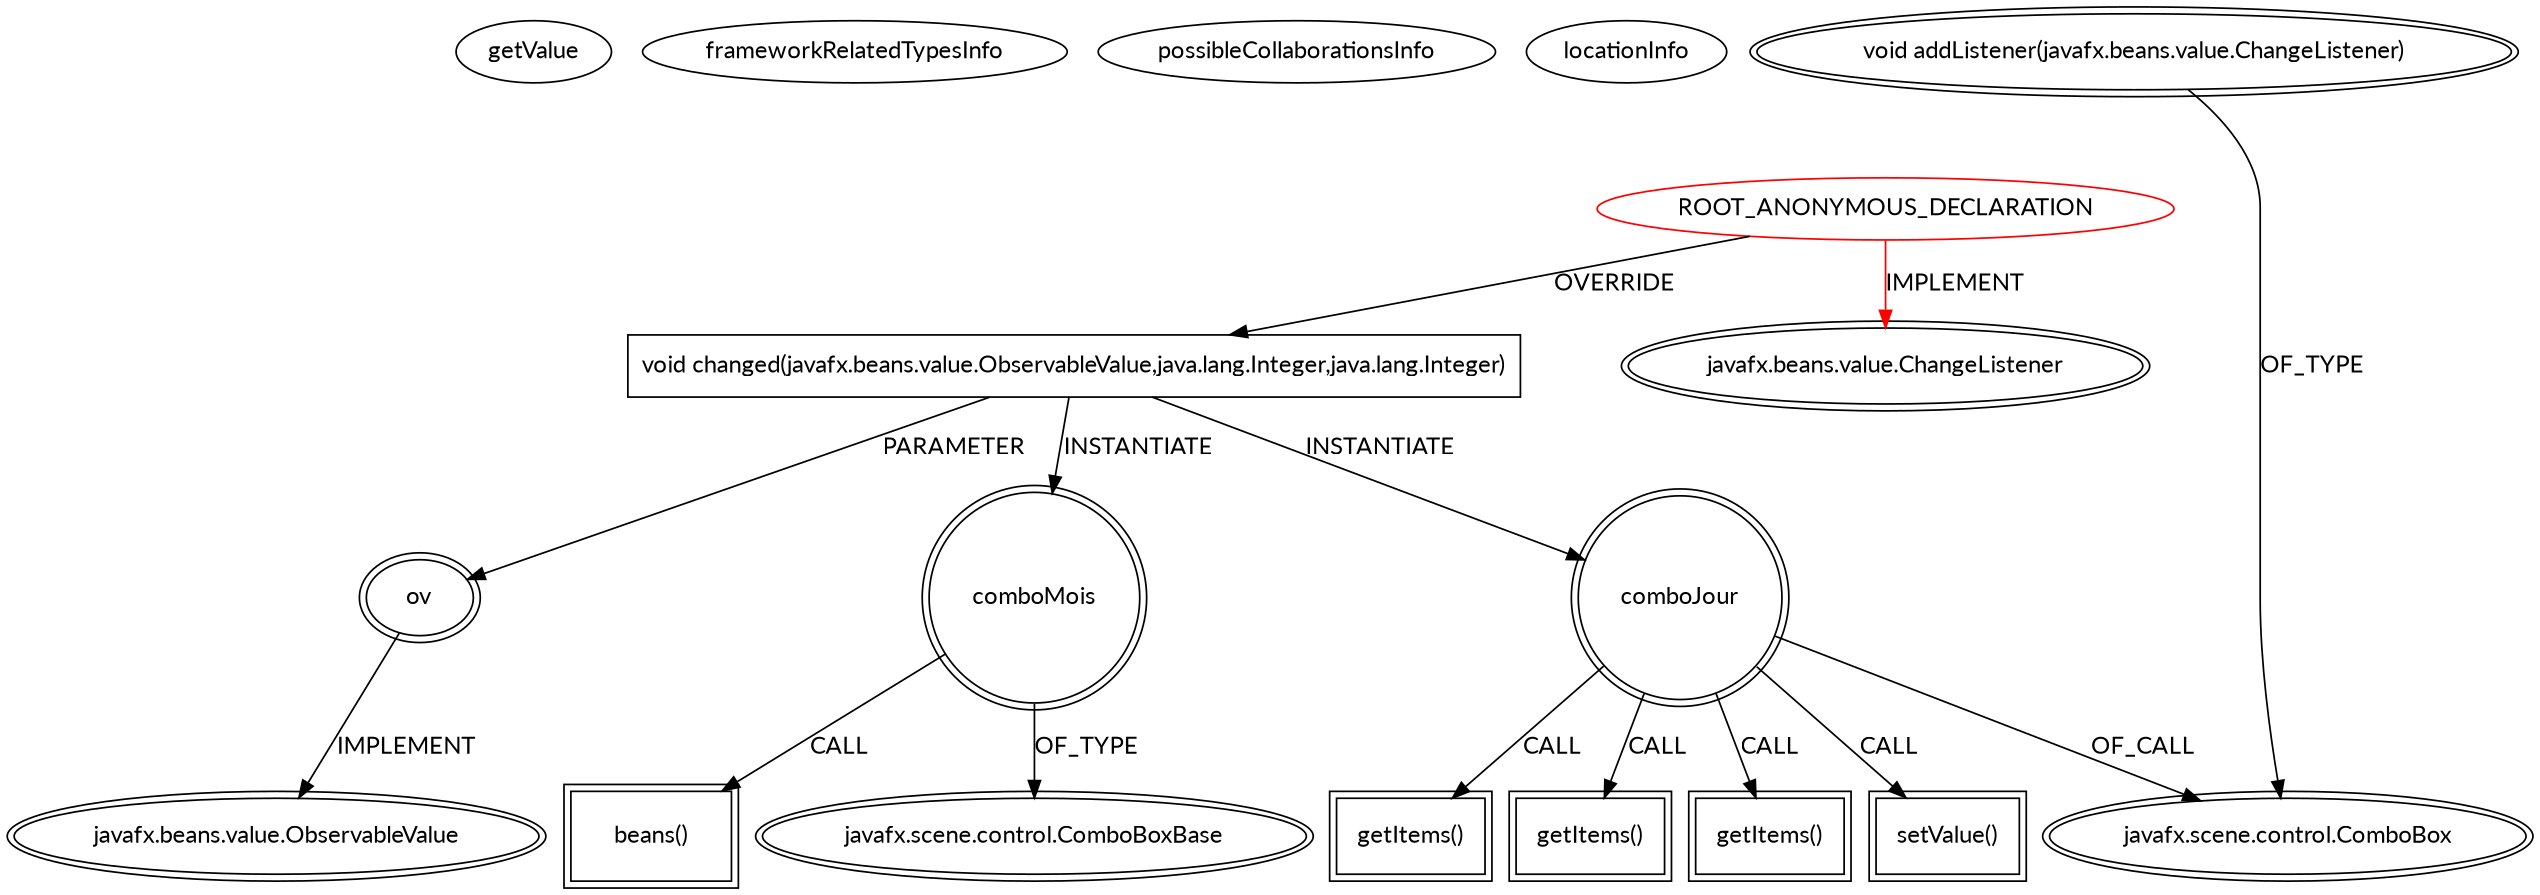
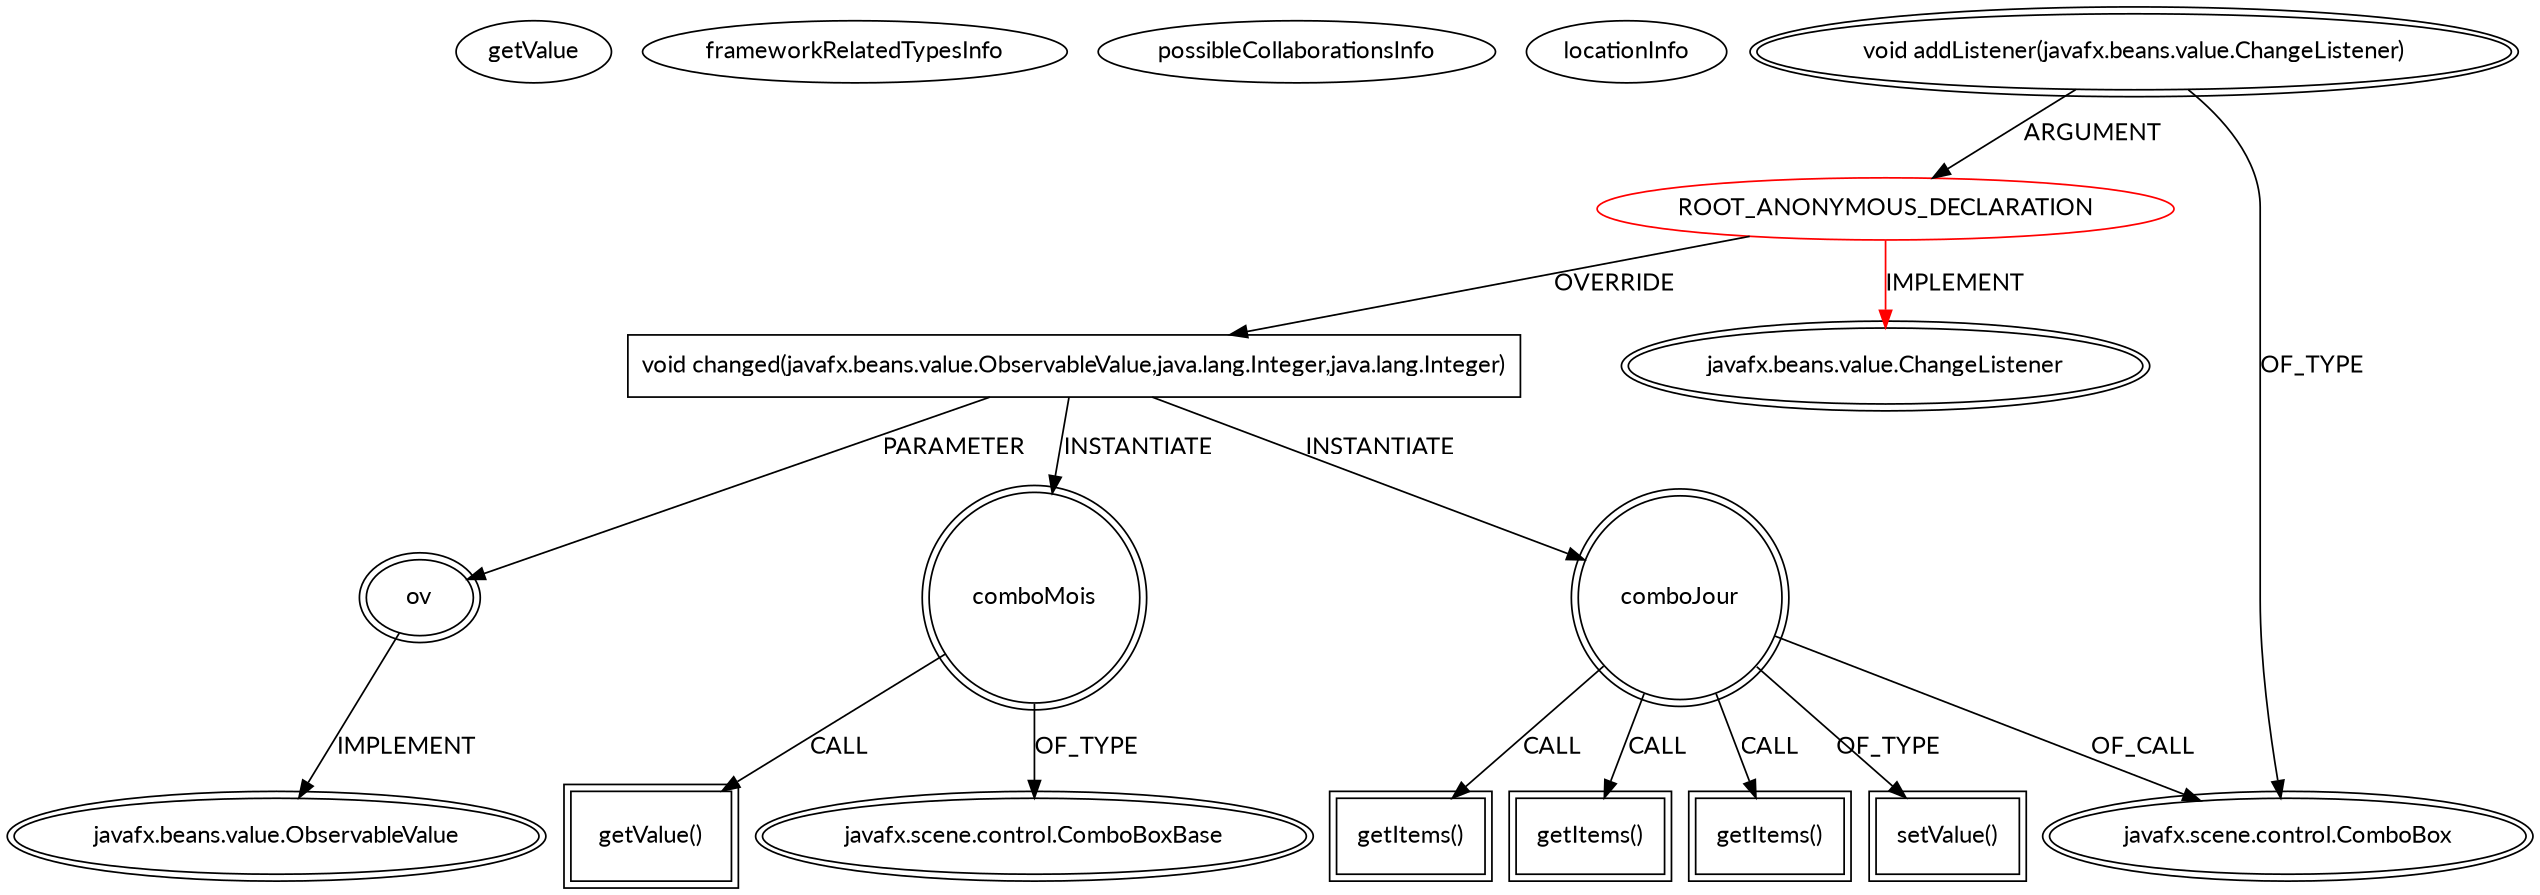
edge "void addListener(javafx.beans.value.ChangeListener)" -> "ROOT_ANONYMOUS_DECLARATION": added, label "ARGUMENT"
edge "comboJour" -> "setValue()": label "CALL" -> "OF_TYPE"
node "beans()": label "beans()" -> "getValue()"
